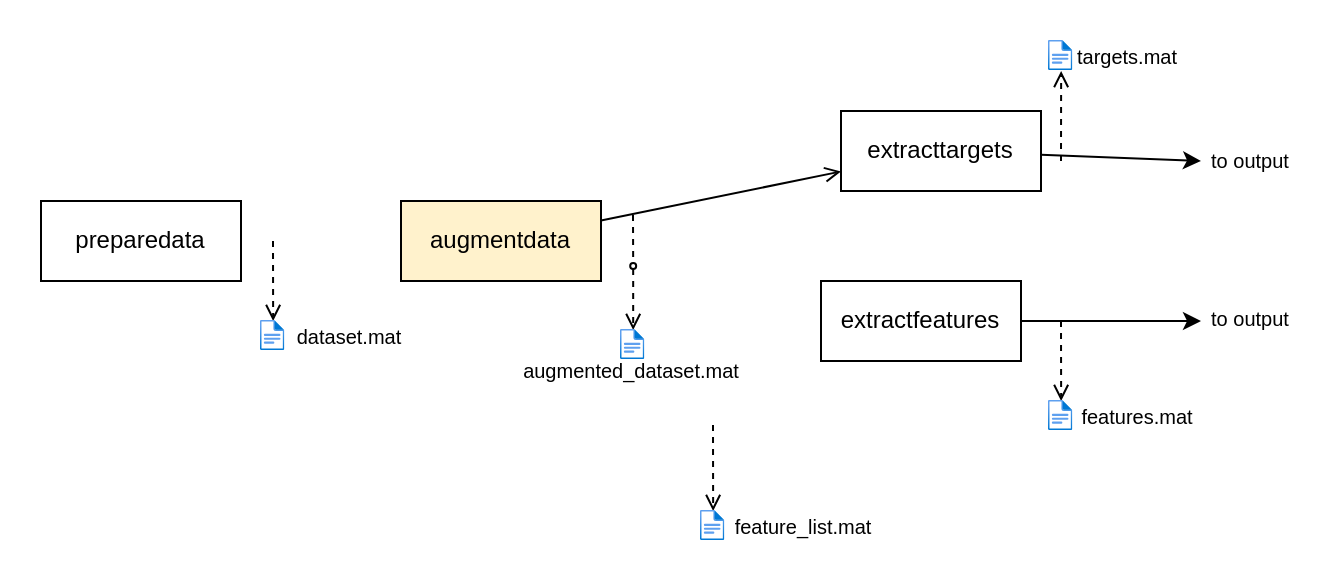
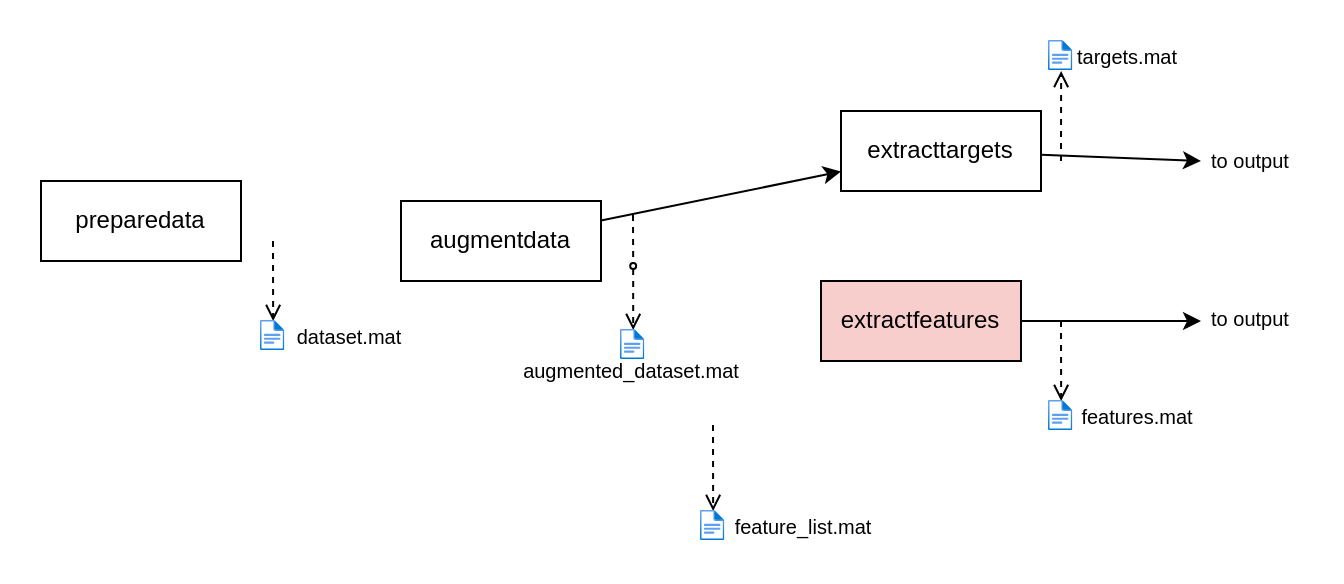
edge "augmentdata" -> "extracttargets": arrowhead open -> classic
node "preparedata": moved (141, 241) -> (141, 221)
node "augmentdata": fillcolor #fff2cc -> #ffffff
node "extractfeatures": fillcolor #ffffff -> #f8cecc
